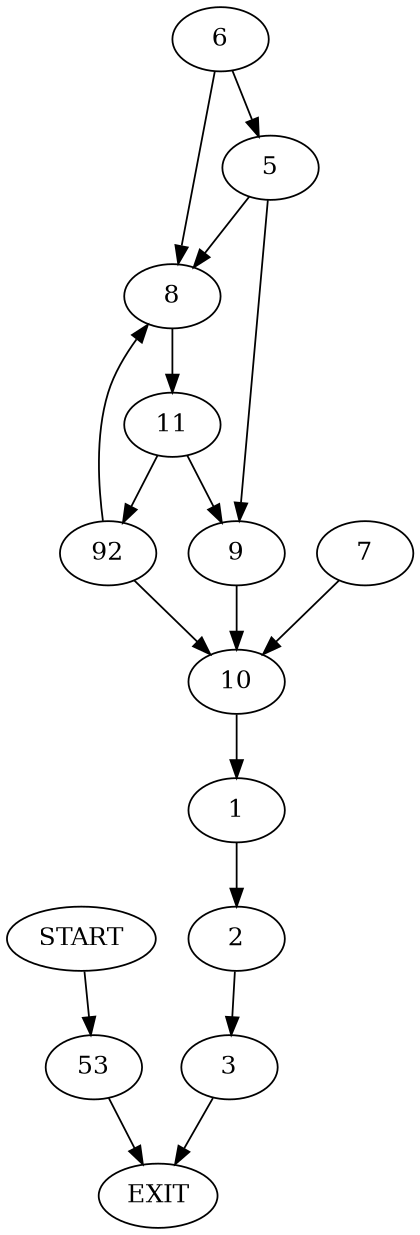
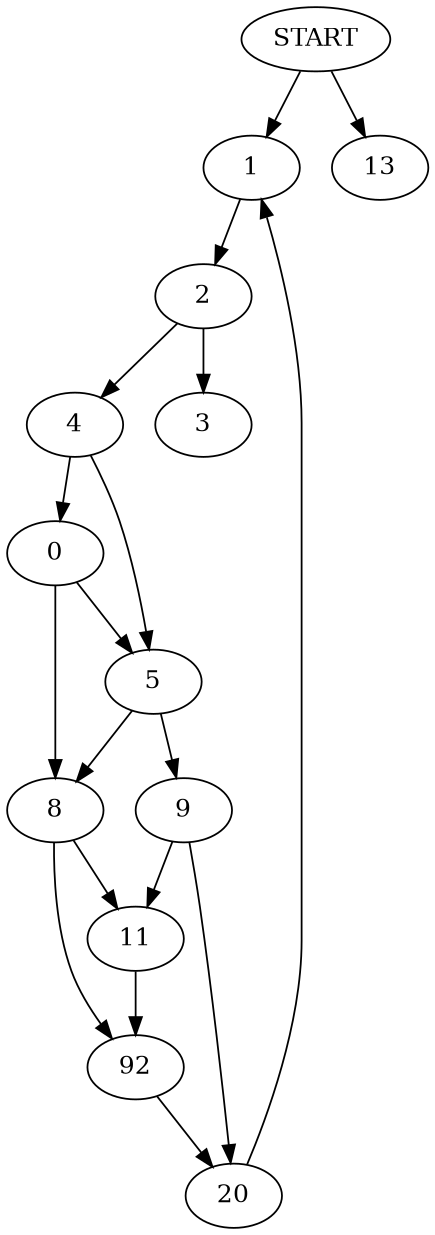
node "6": label "6" -> "0"
edge "START" -> "1": added
node "4": added
edge "92" -> "8": reversed
edge "11" -> "9": reversed
node "7": removed
node "10": label "10" -> "20"
node "53": label "53" -> "13"
node "EXIT": removed
